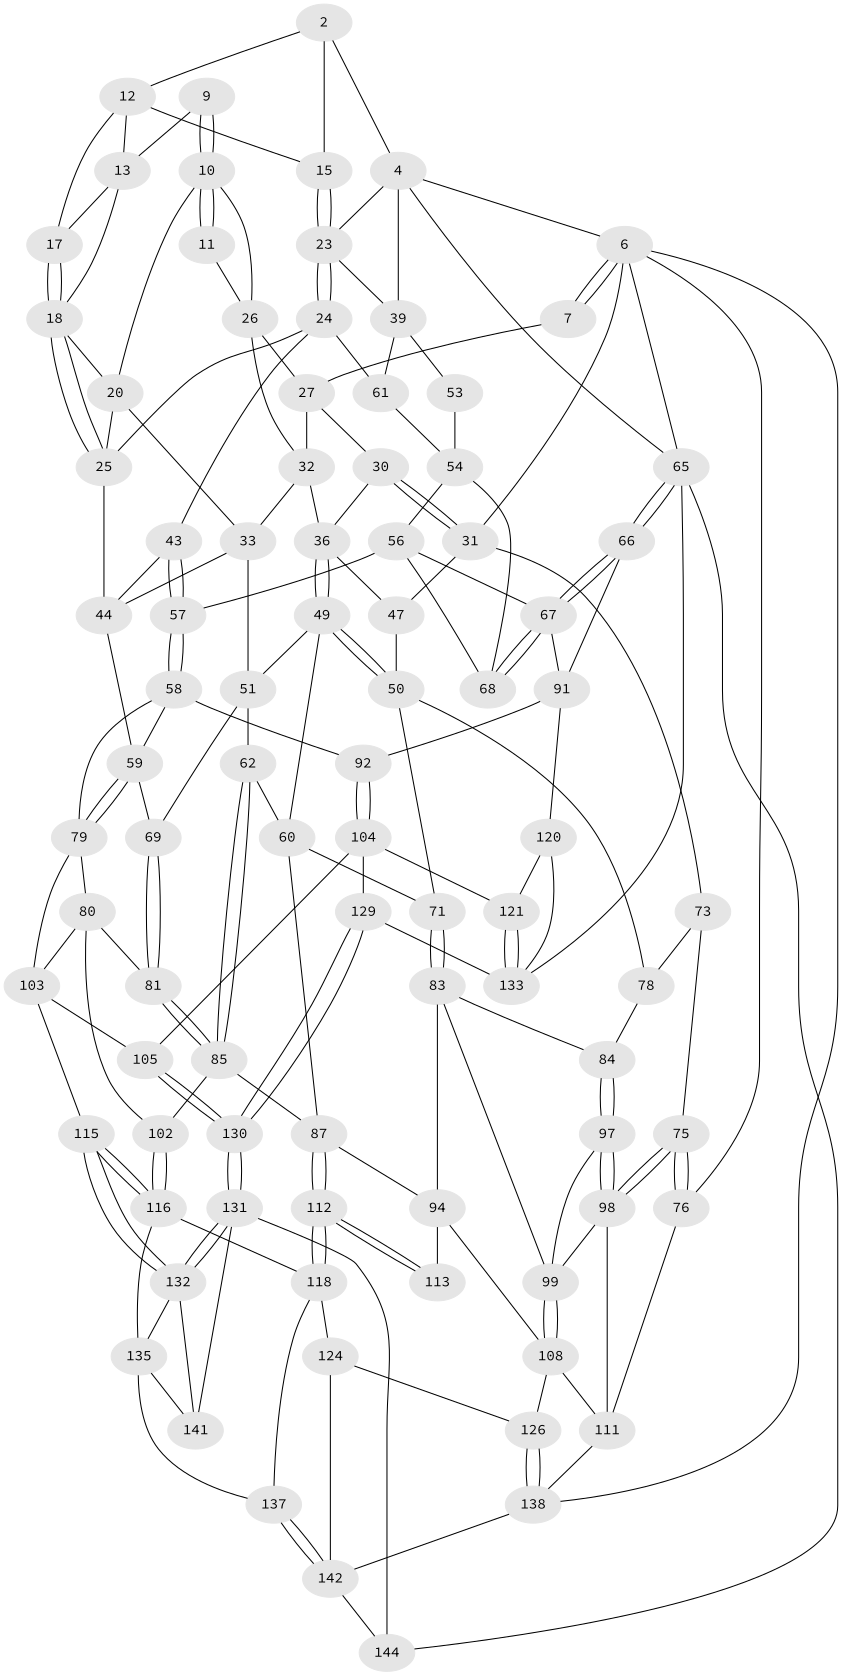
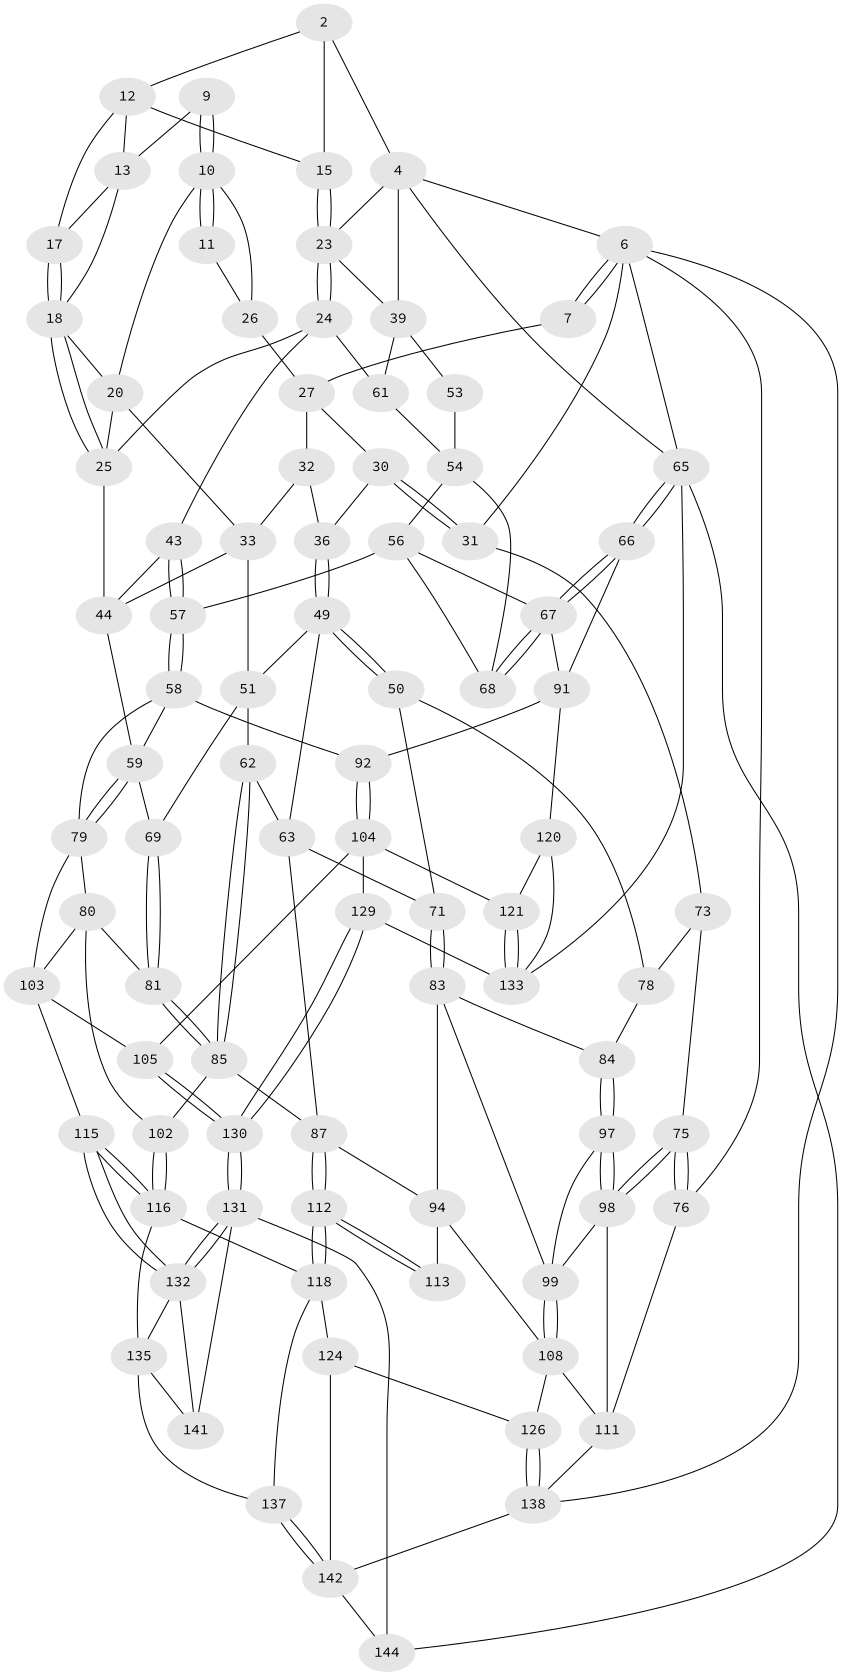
edge "26" -- "32": removed
node "47": removed
node "60": label "60" -> "63"
